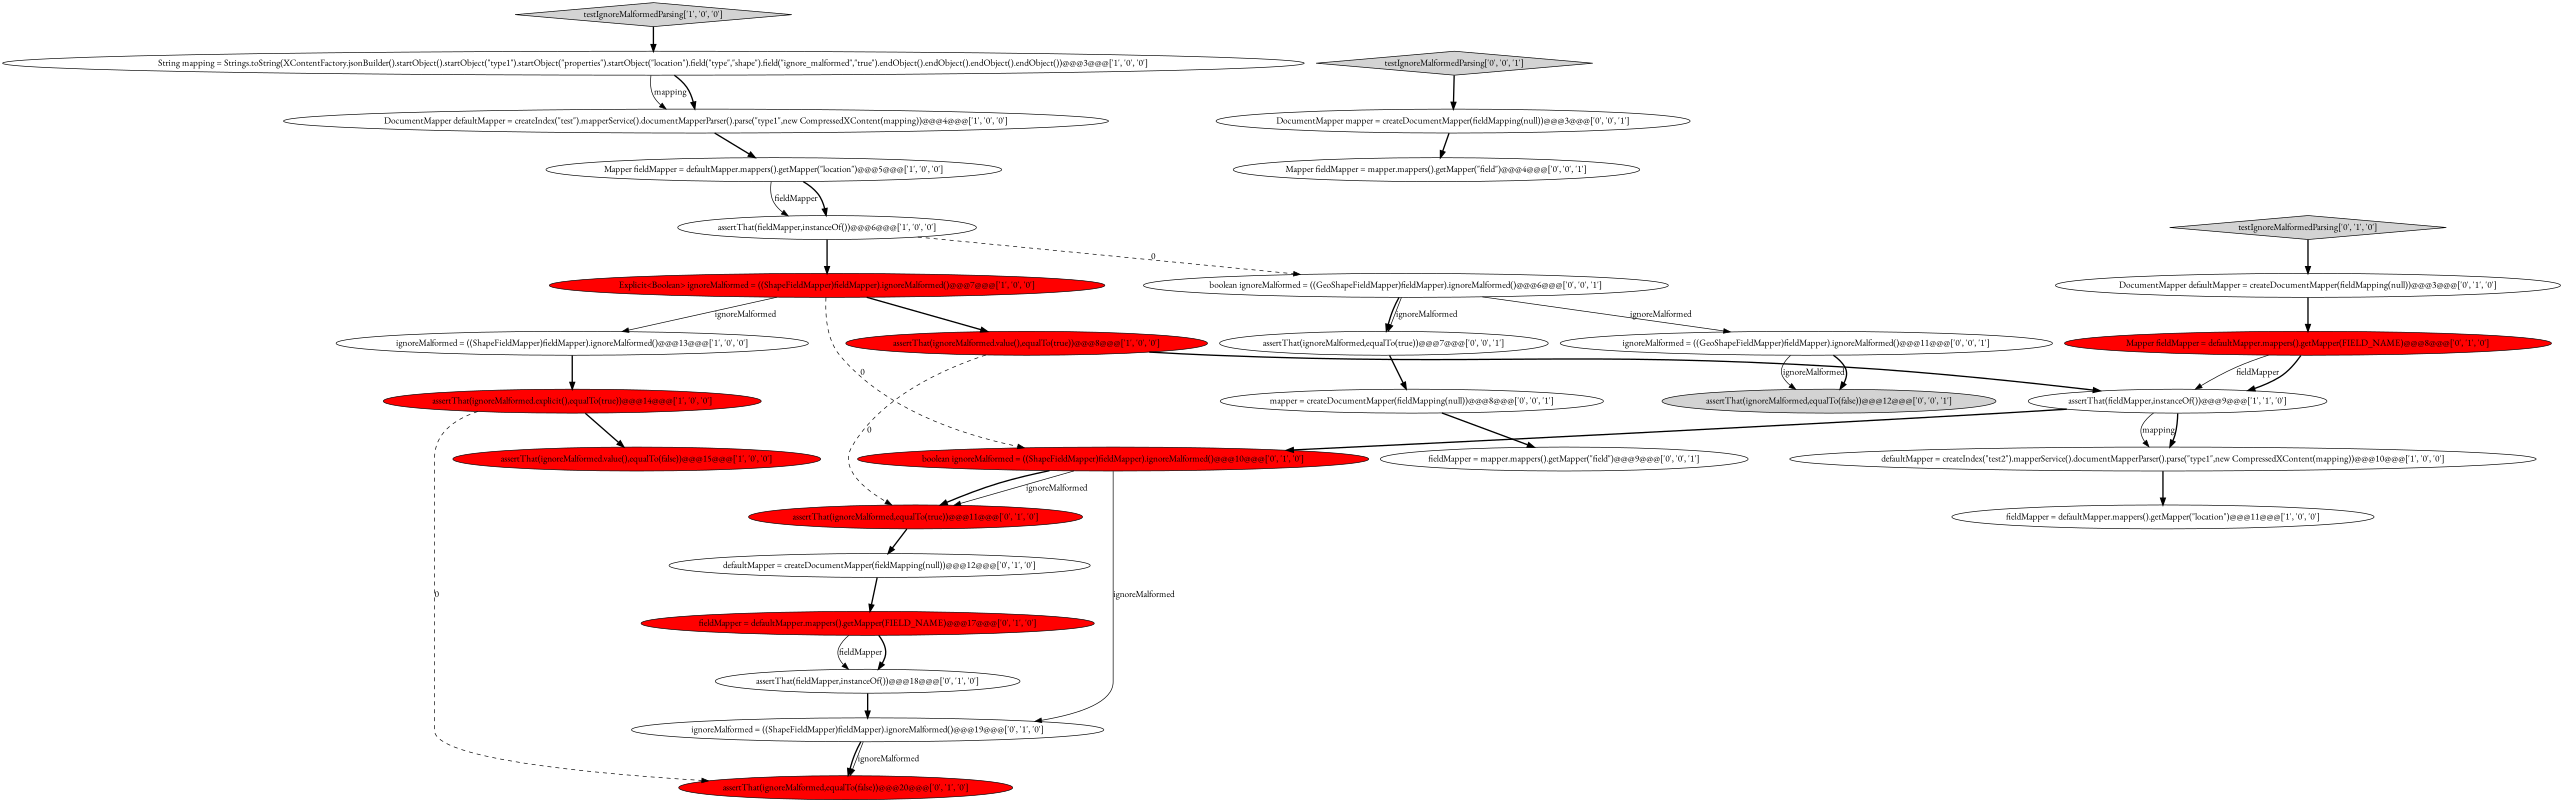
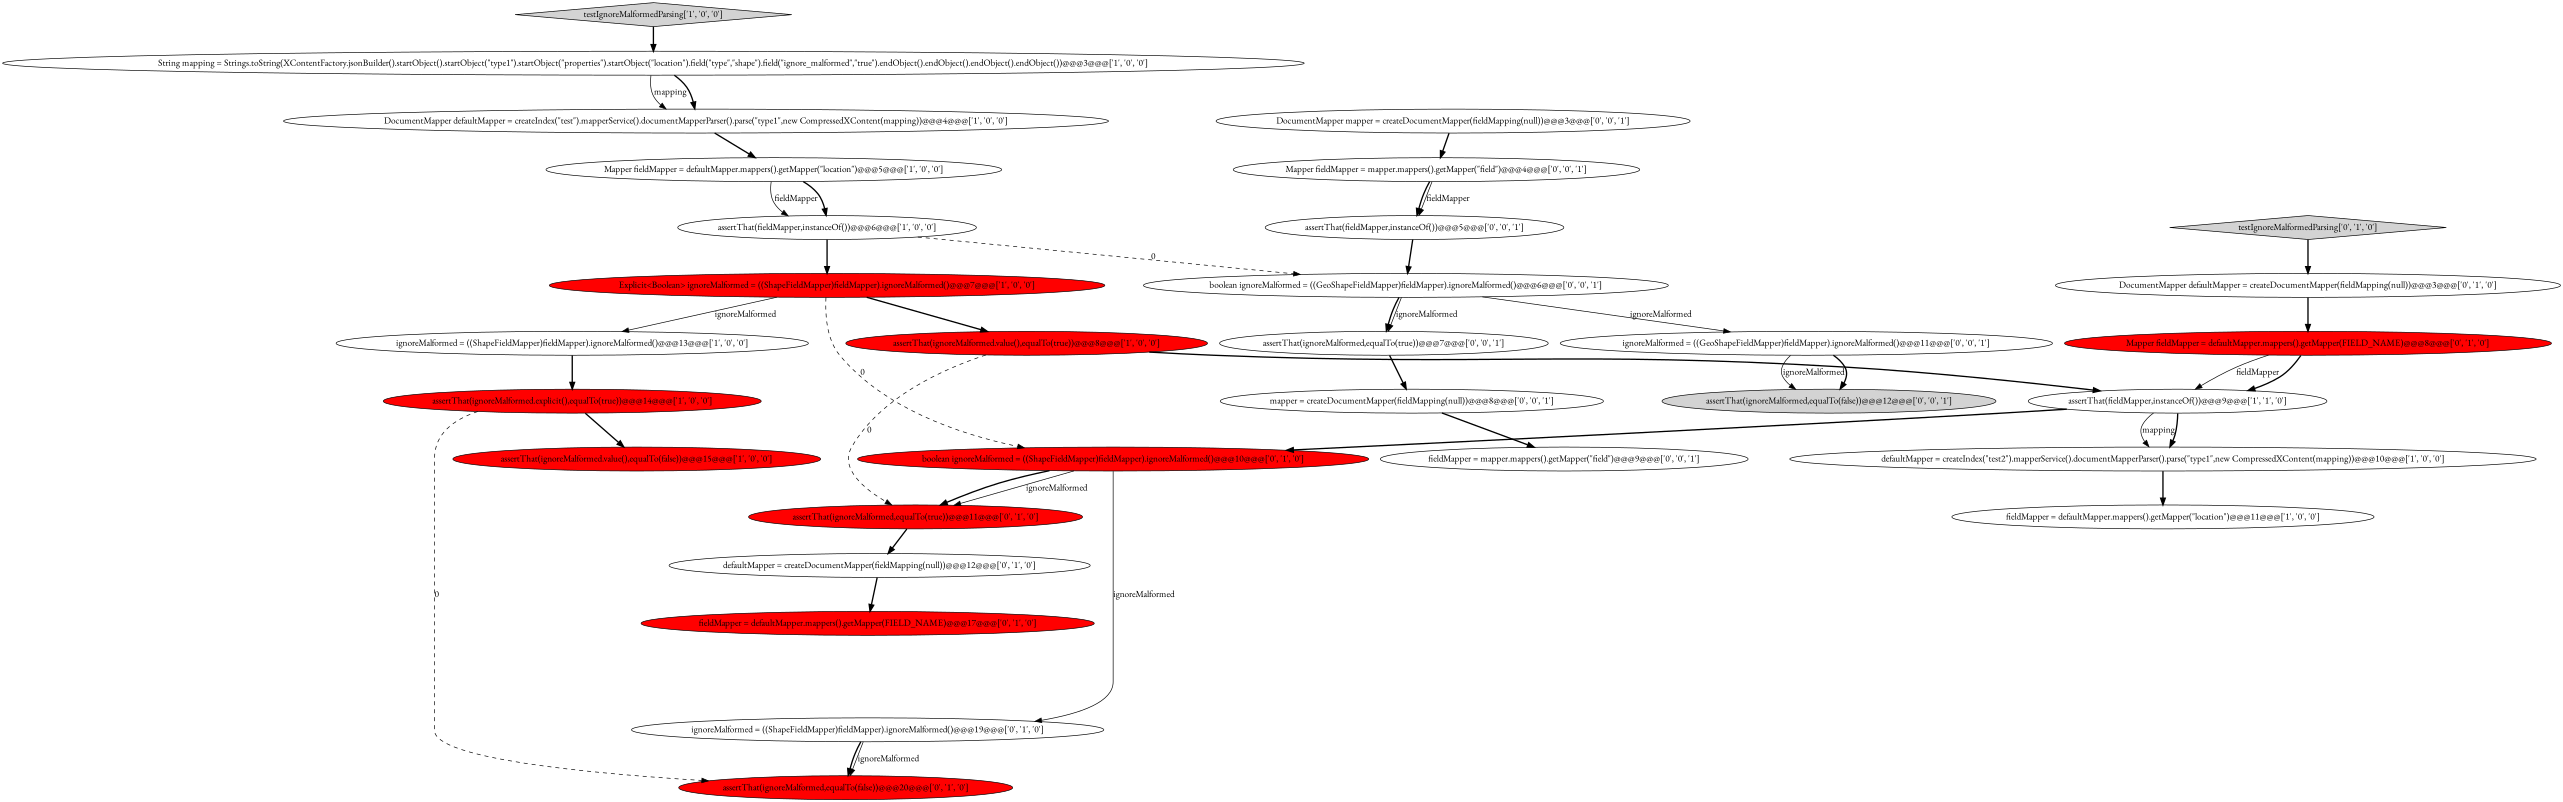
node "testIgnoreMalformedParsing['0', '0', '1']": removed
node "assertThat(fieldMapper,instanceOf())@@@5@@@['0', '0', '1']": added
node "assertThat(fieldMapper,instanceOf())@@@18@@@['0', '1', '0']": removed
